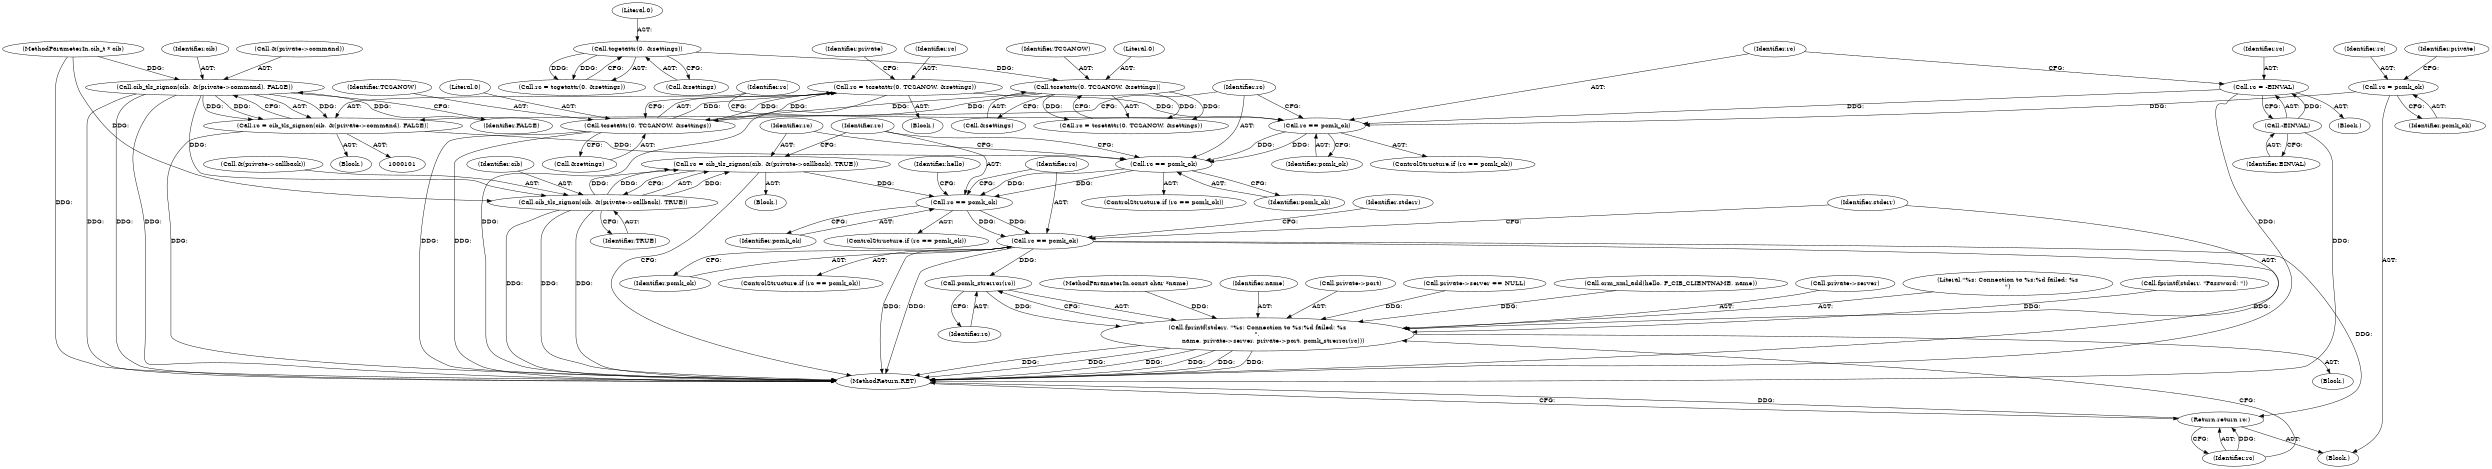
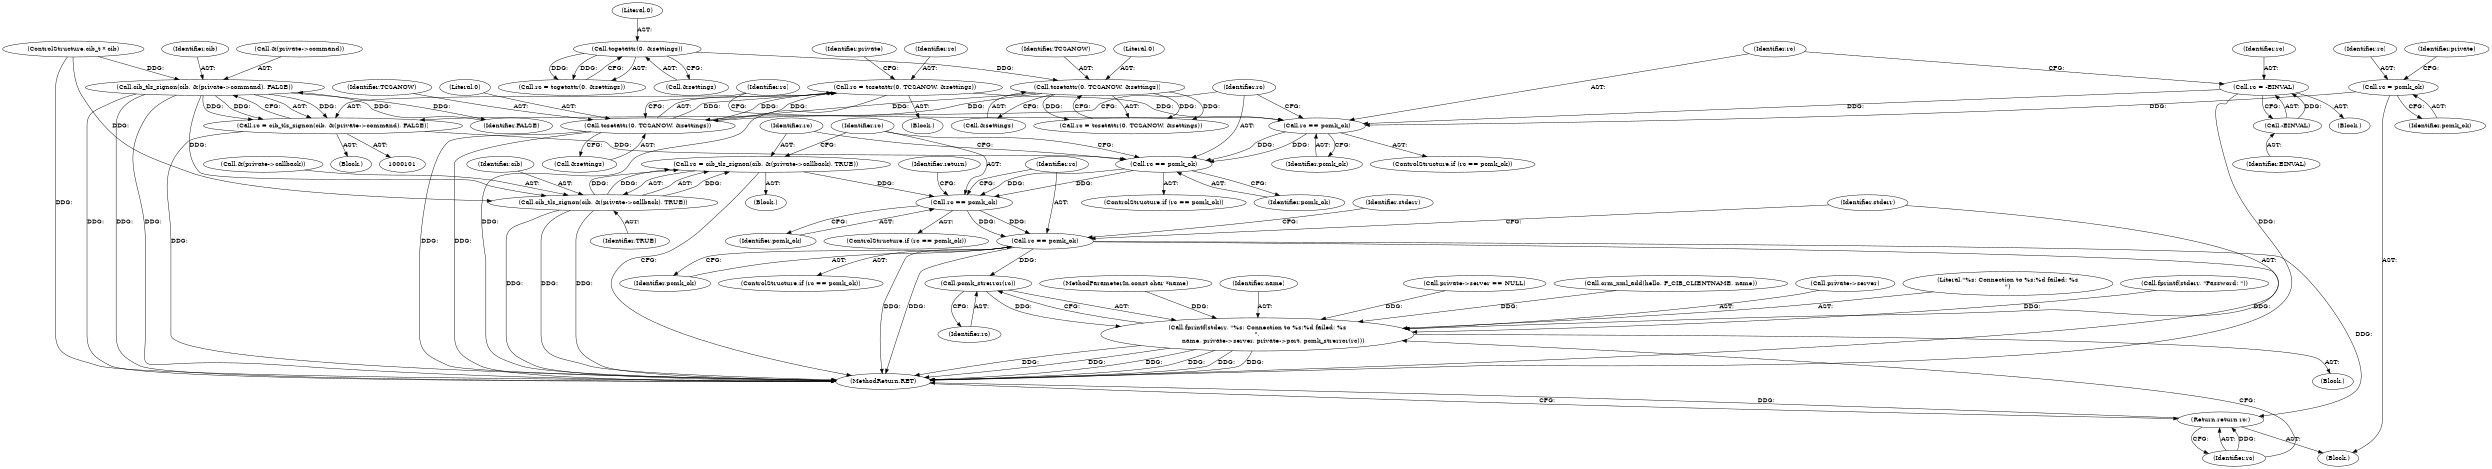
node "(MethodParameterIn,cib_t * cib)": label "(MethodParameterIn,cib_t * cib)" -> "(ControlStructure,cib_t * cib)"
edge "(Call,cib_tls_signon(cib, &(private->command), FALSE))" -> "(Identifier,FALSE)": label "CFG: " -> "DDG: "
edge "(Call,-EINVAL)" -> "(Identifier,EINVAL)": removed, label "CFG:"
node "(Identifier,hello)": label "(Identifier,hello)" -> "(Identifier,return)"
edge "(Call,rc = cib_tls_signon(cib, &(private->callback), TRUE))" -> "(Call,cib_tls_signon(cib, &(private->callback), TRUE))": label "CFG: " -> "AST: "
edge "(Call,cib_tls_signon(cib, &(private->callback), TRUE))" -> "(Identifier,TRUE)": removed, label "CFG:"
node "(Call,private->port)": removed
edge "(Call,-EINVAL)" -> "(MethodReturn,RET)": removed, label "DDG:"
